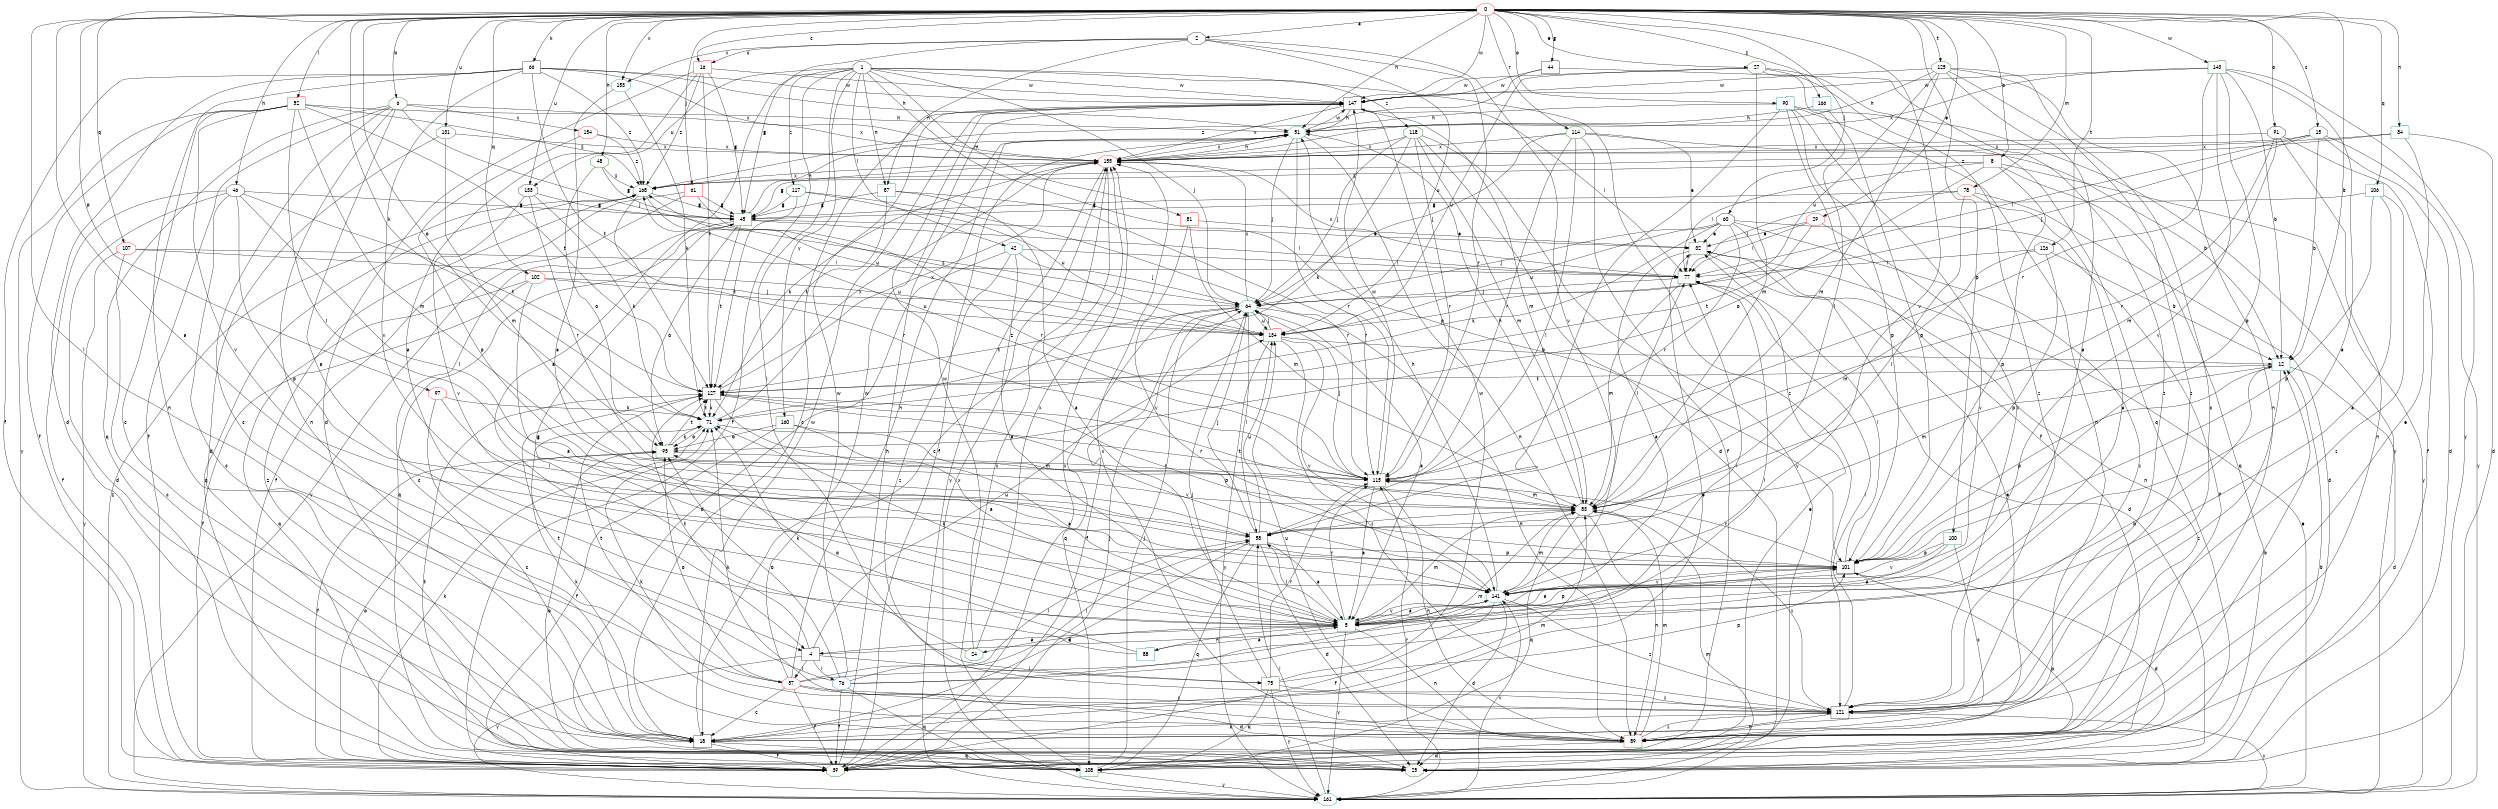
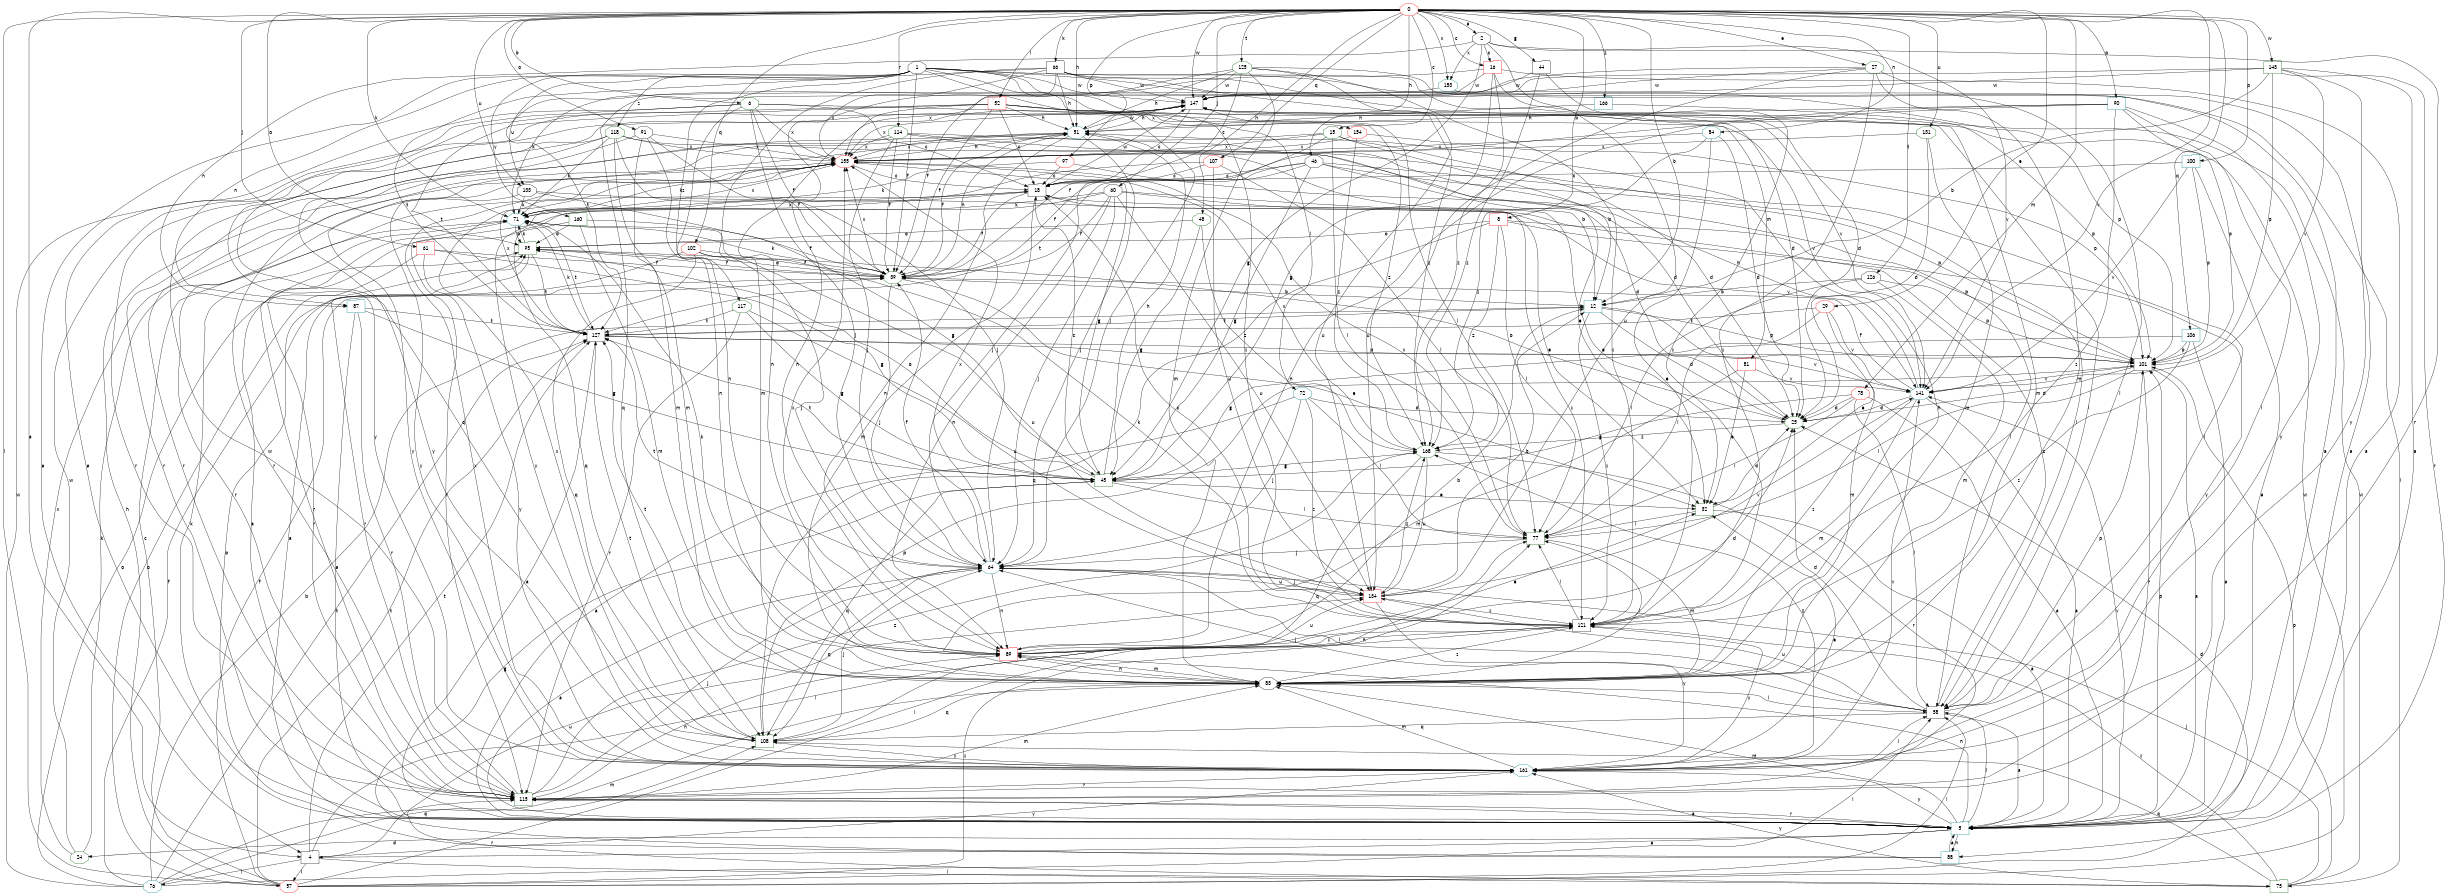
node "84": shape folder -> octagon
edge "155" -> "168": reversed
node "42": label "42" -> "72"
edge "143" -> "115": now "143" -> "88"
